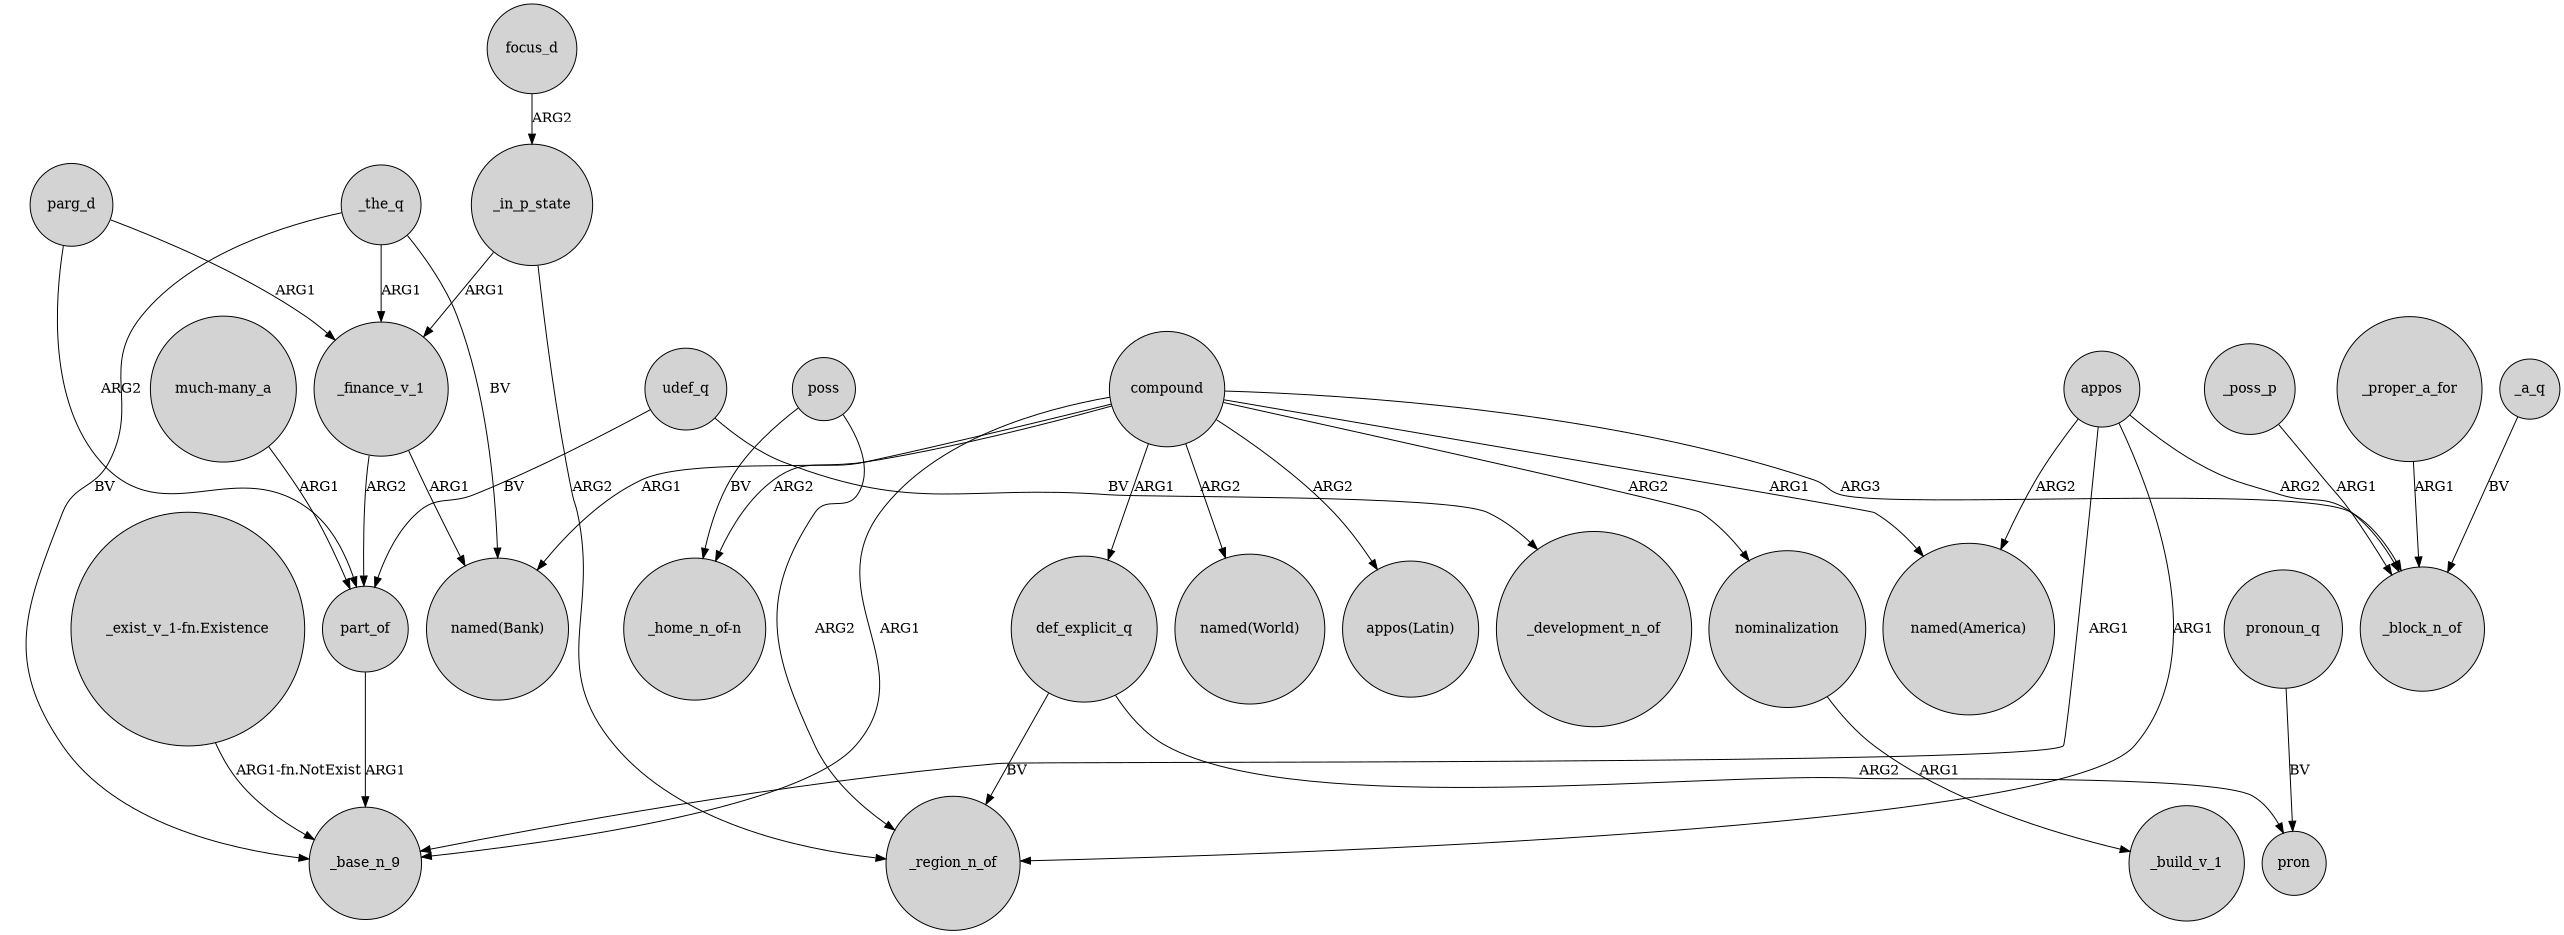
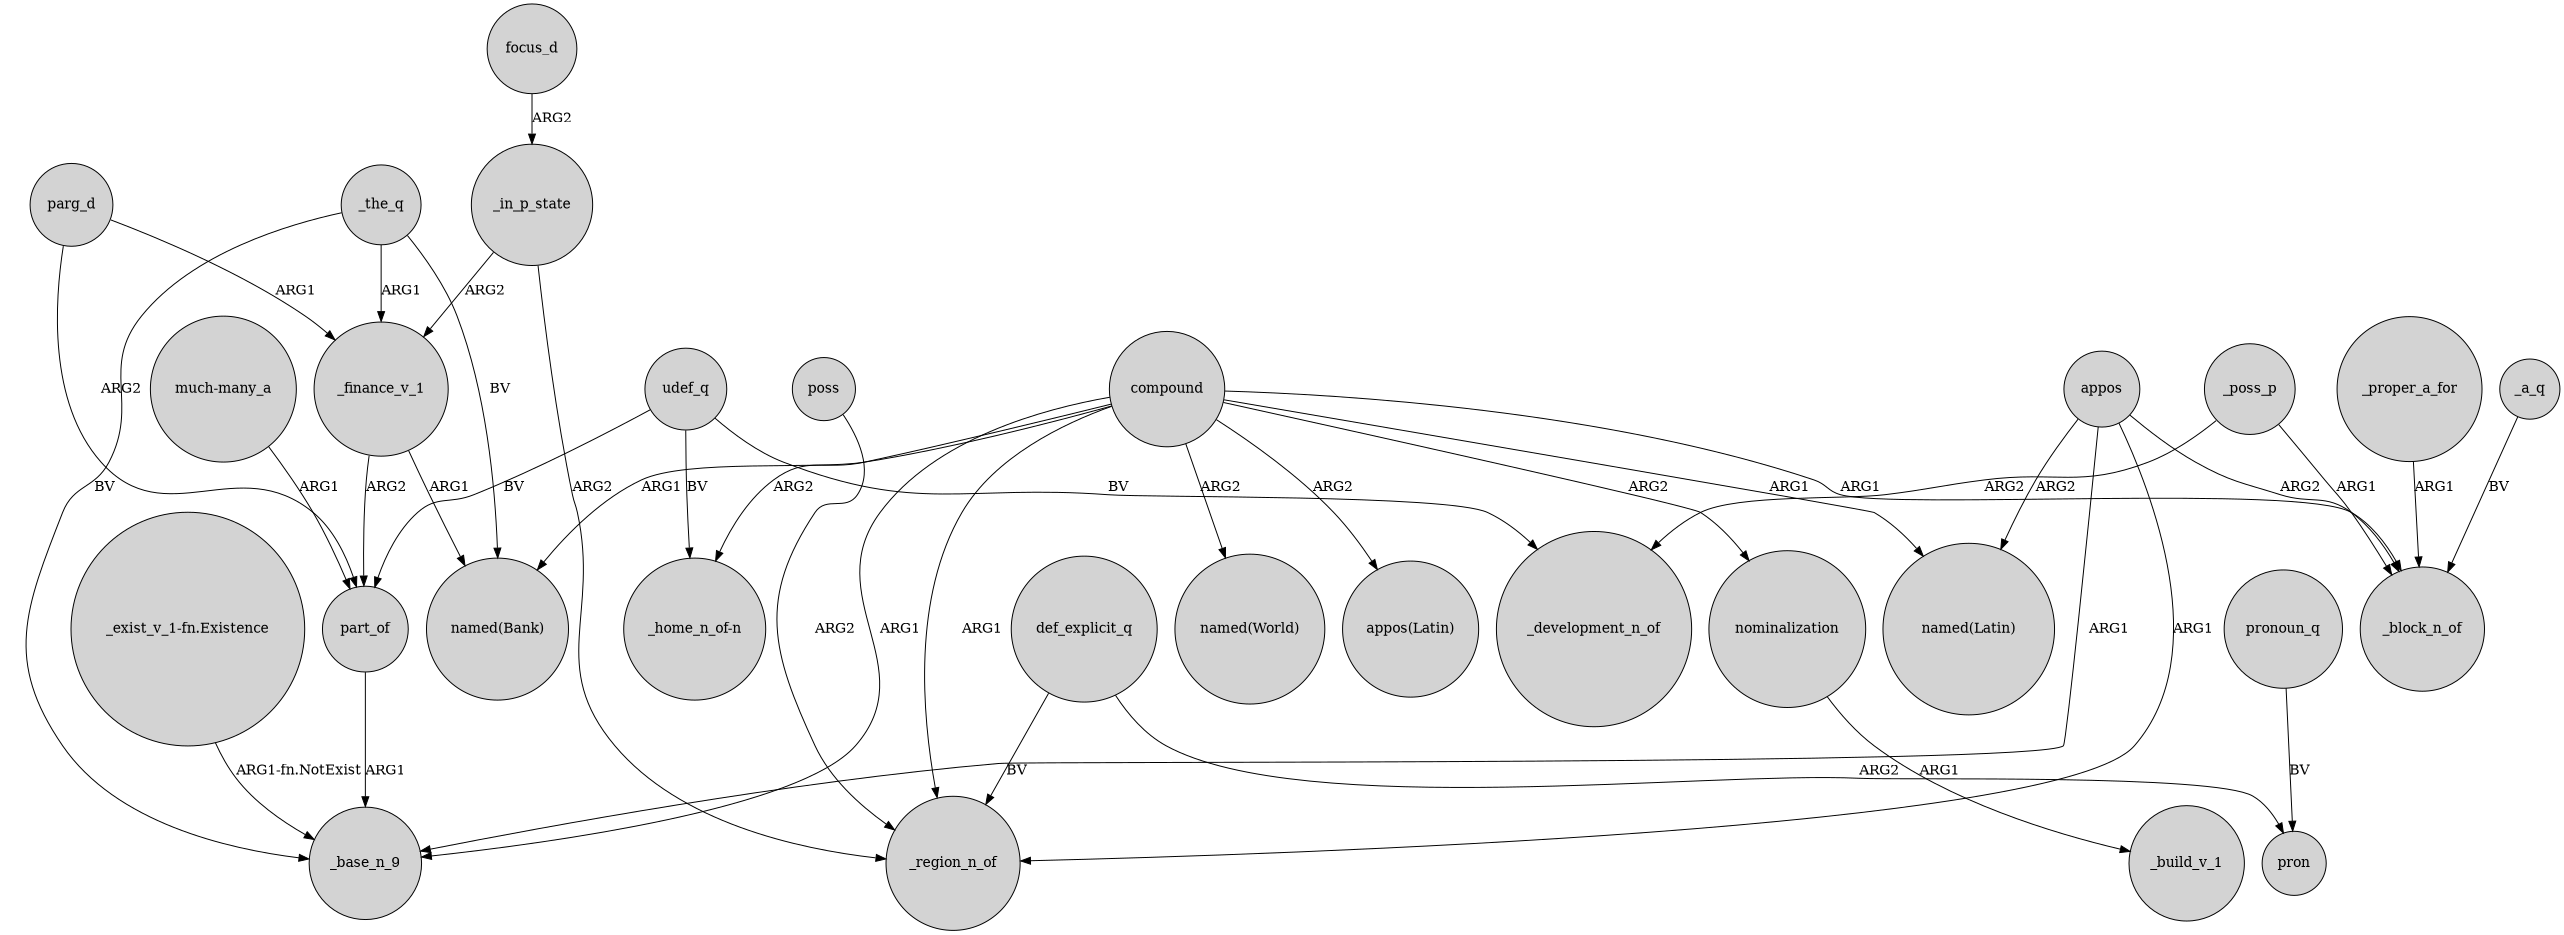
edge "_in_p_state" -> "_finance_v_1": label "ARG1" -> "ARG2"
edge "poss" -> "_home_n_of-n": now "udef_q" -> "_home_n_of-n"
edge "compound" -> "_block_n_of": label "ARG3" -> "ARG1"
edge "_poss_p" -> "_development_n_of": added, label "ARG2"
edge "compound" -> "def_explicit_q": now "compound" -> "_region_n_of"
node "named(America)": label "named(America)" -> "named(Latin)"
